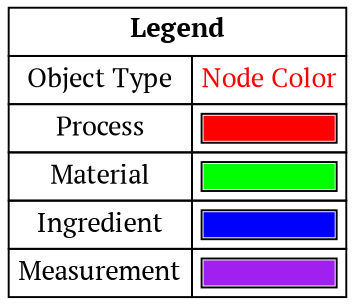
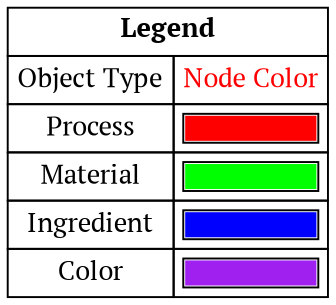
node "Legend": text "Measurement" -> "Color"
